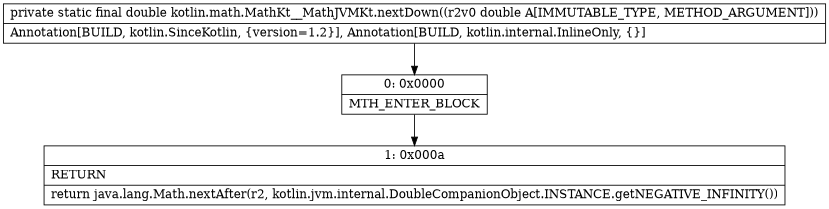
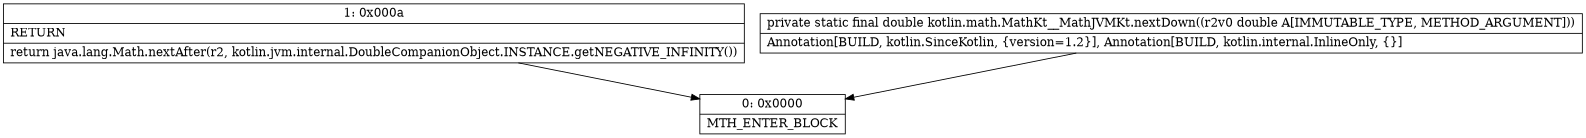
edge "0: 0x0000" -> "1: 0x000a": reversed
